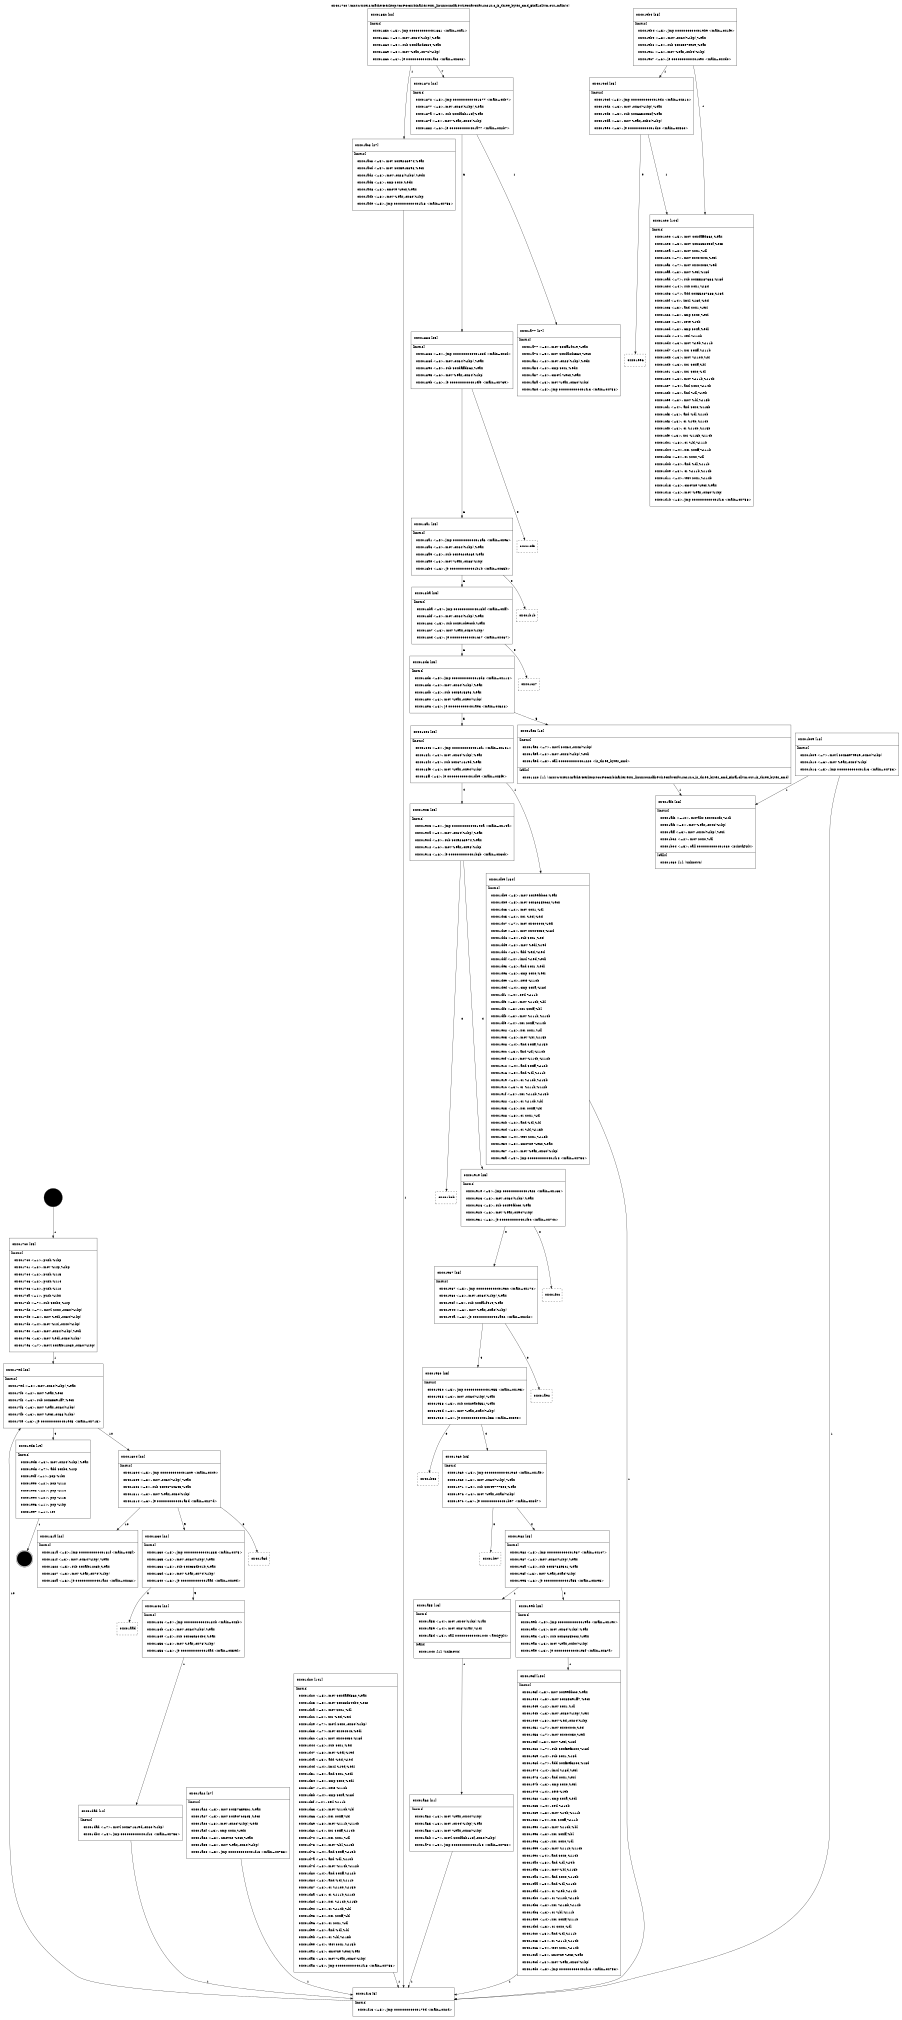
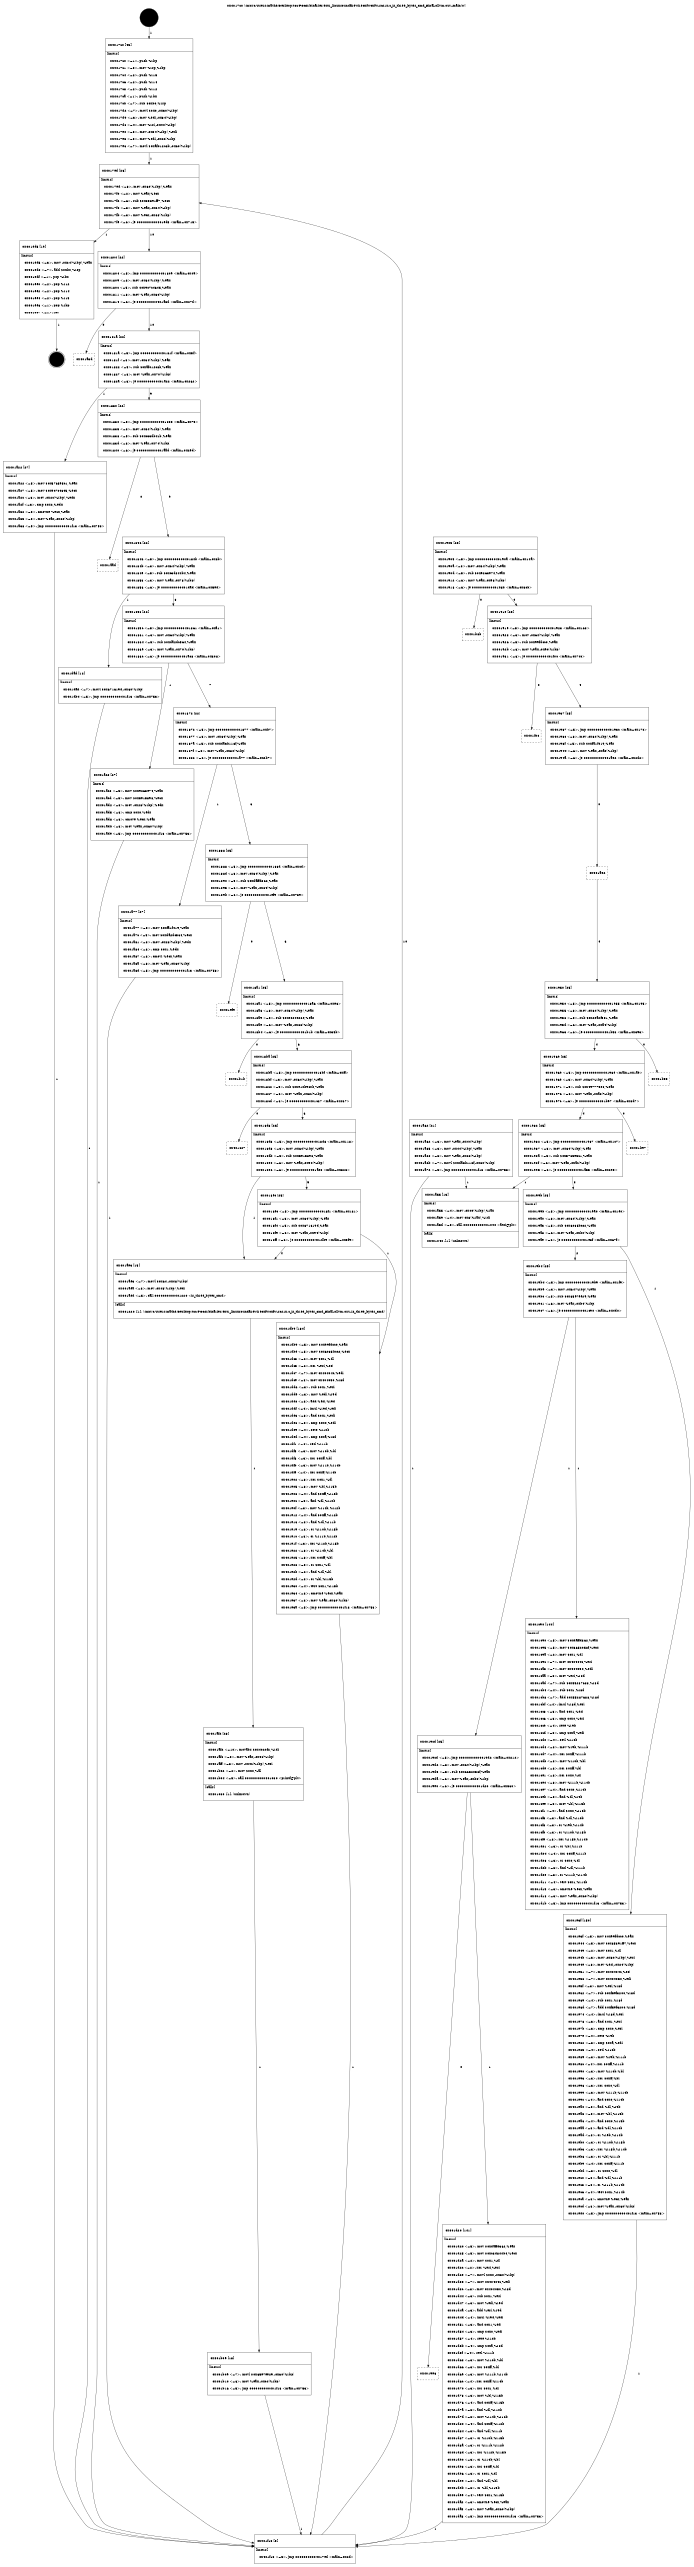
edge "0x4019cd [25]" -> "0x401c90 [144]": now "0x4019cd [25]" -> "0x401d20 [141]"
edge "0x40181a [22]" -> "0x401a22 [27]": added, label "1"
edge "0x401846 [22]" -> "0x40185c [22]": added, label "8"
edge "0x4018d3 [25]" -> "0x401ae3 [15]": label " 5" -> " 1"
edge "0x401b09 [18]" -> "0x401af2 [23]": reversed
edge "0x4018ec [25]" -> "0x401905 [25]": now "0x4018ec [25]" -> "0x401ae3 [15]"
edge "0x40199b [25]" -> "0x4019b4 [25]": added, label "2"
edge "0x401937 [25]" -> "0x401950 [25]": now "0x401a92" -> "0x401950 [25]"
edge "0x4017ed [23]" -> "0x401ed5 [19]": label " 4" -> " 1"
edge "0x401804 [22]" -> "0x401830 [22]": now "0x40181a [22]" -> "0x401830 [22]"
edge "0x401a55 [13]" -> "0x401a62 [21]": reversed
edge "0x401a77 [27]" -> "0x401f13 [5]": added, label "1"
